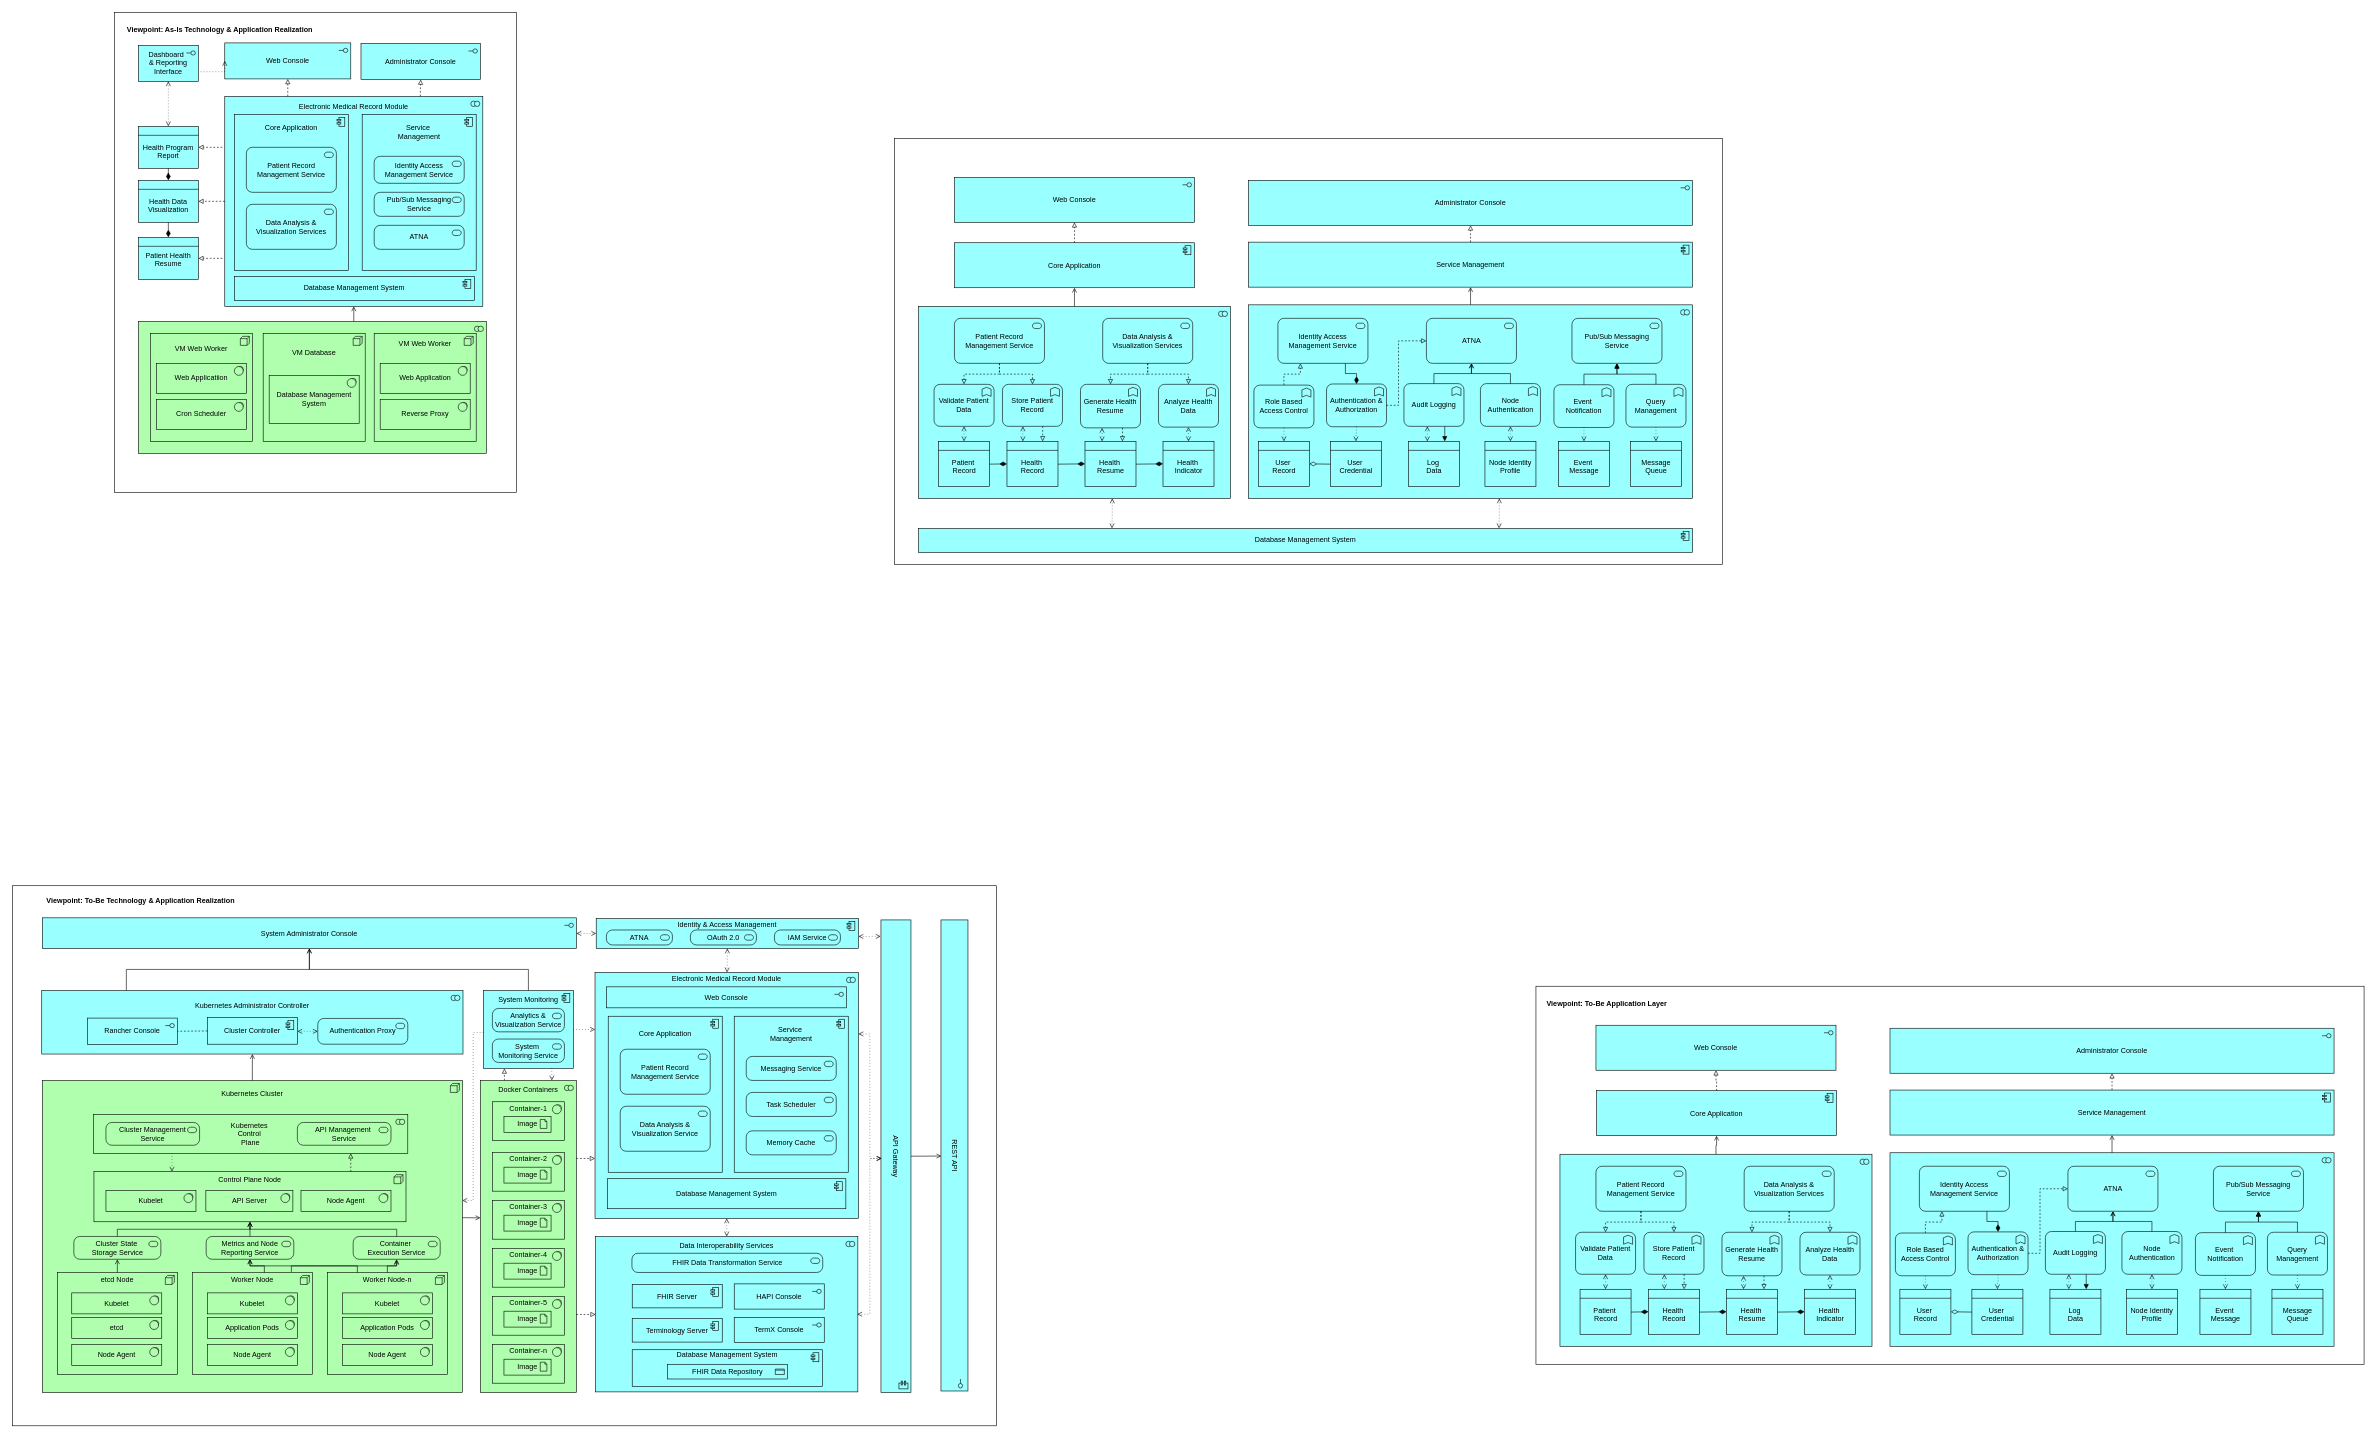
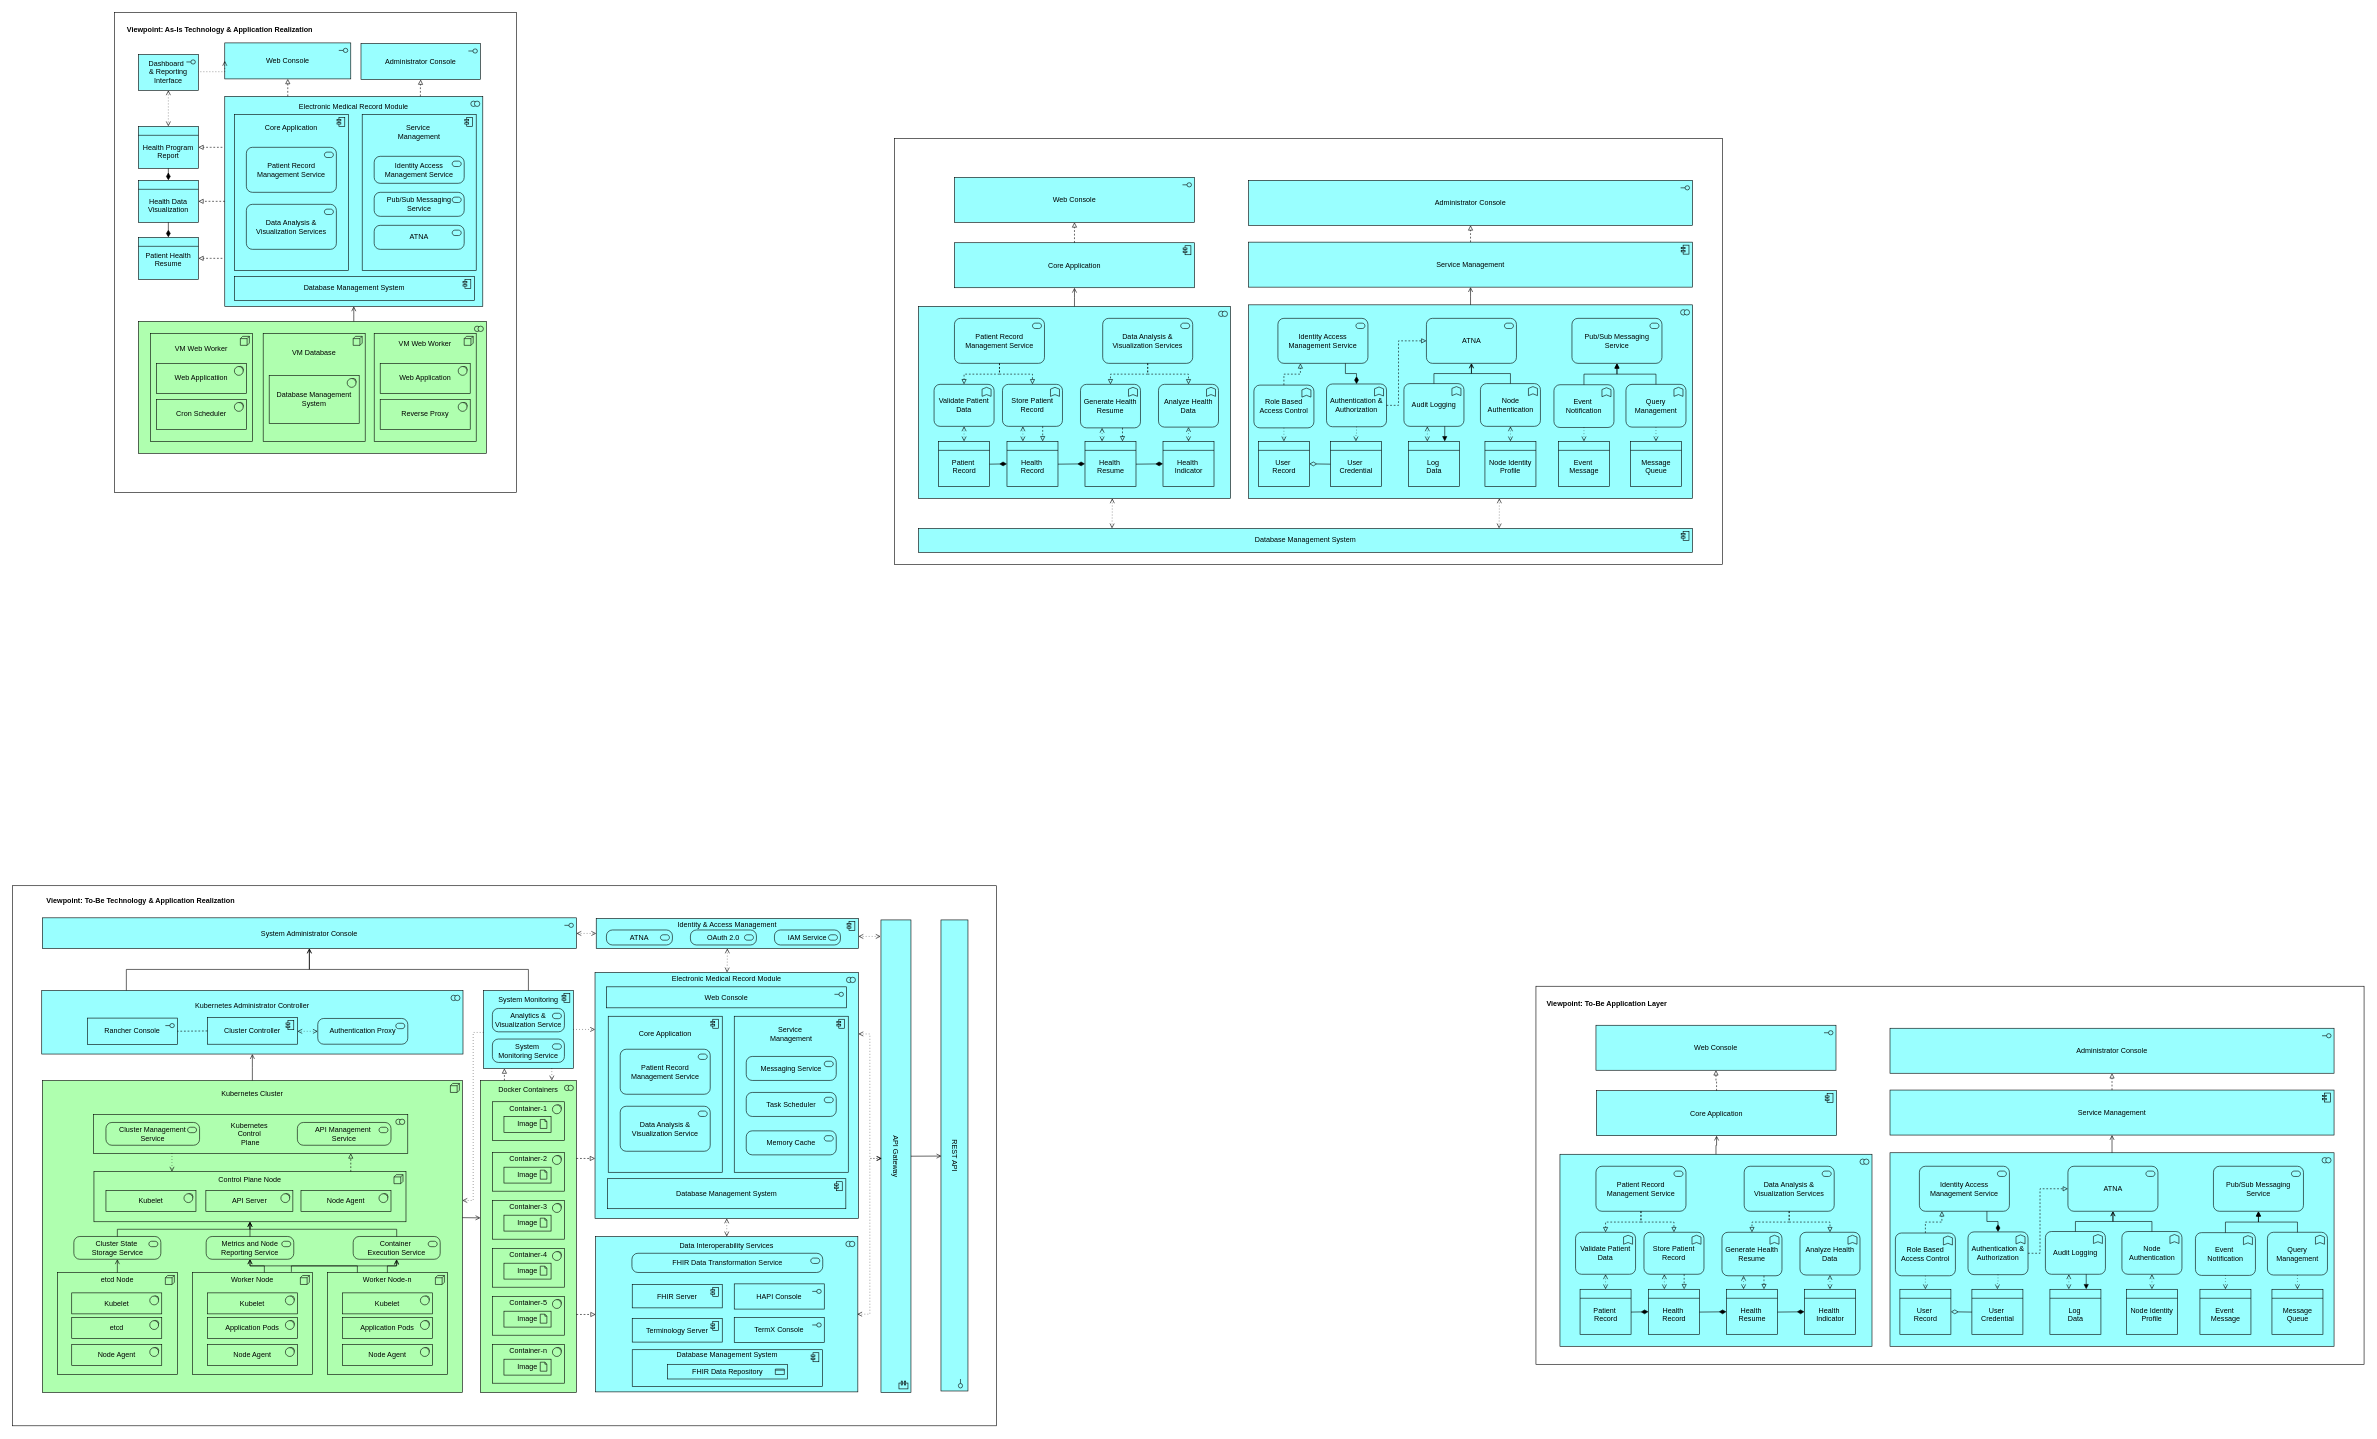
node "Dashboard & Reporting Interface": moved (168, 63) -> (168, 72)
